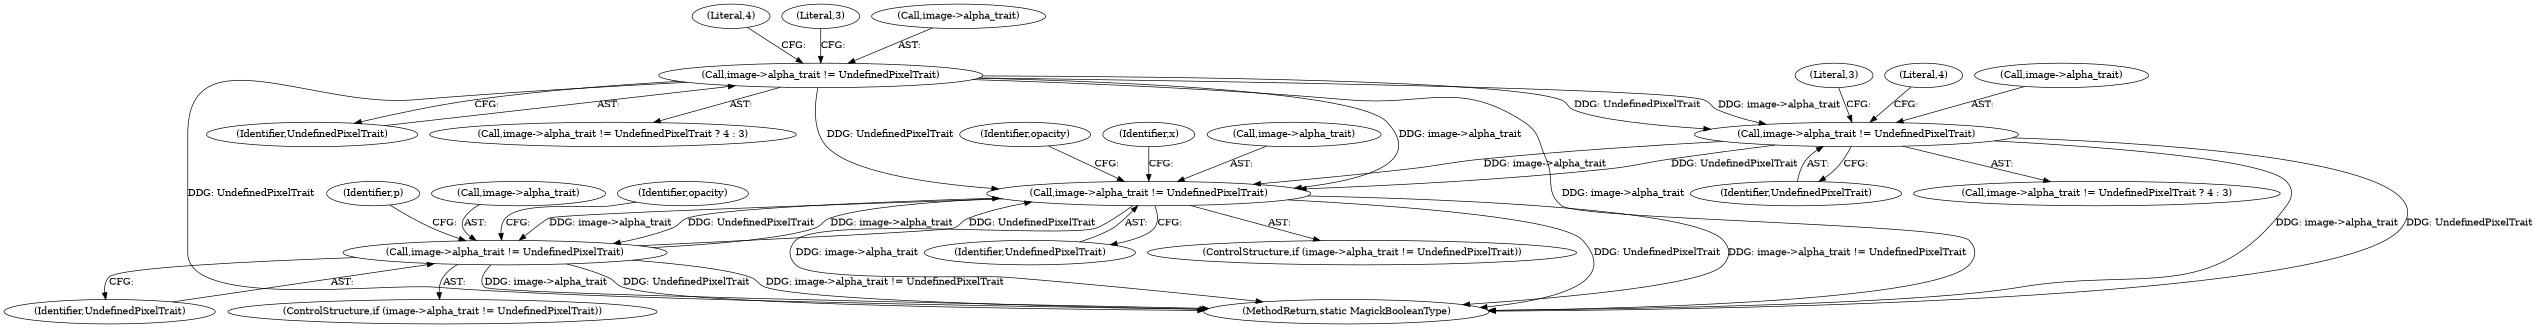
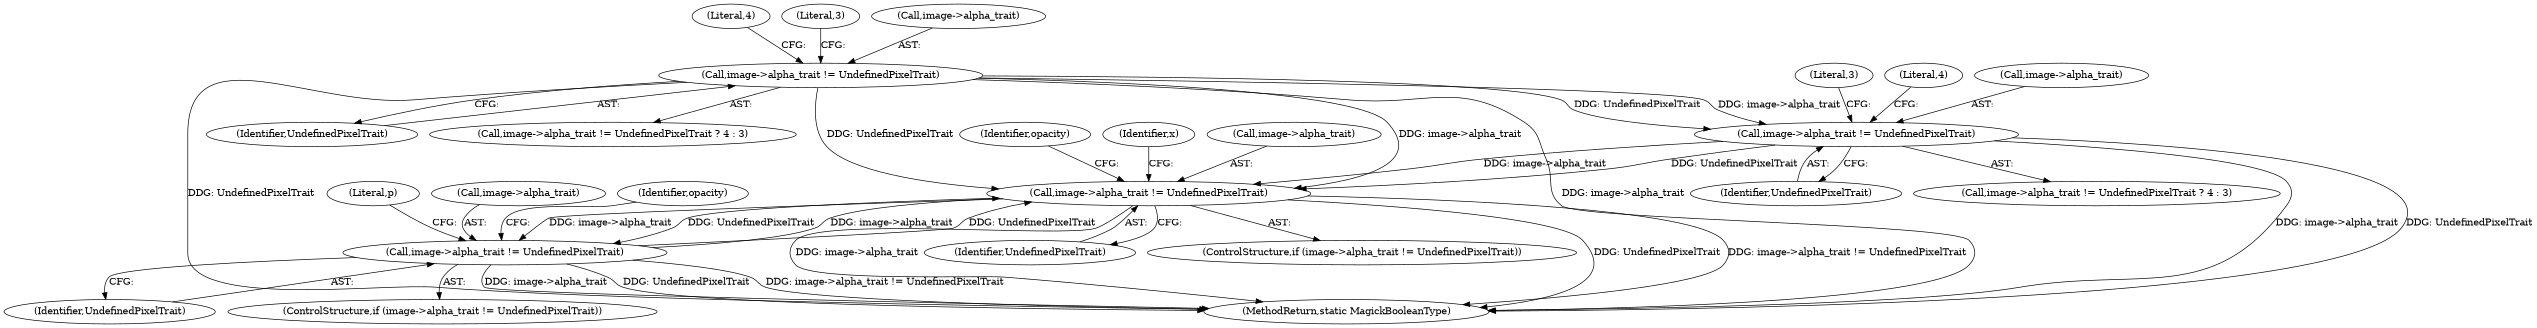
node "(Identifier,p)": label "(Identifier,p)" -> "(Literal,p)"
